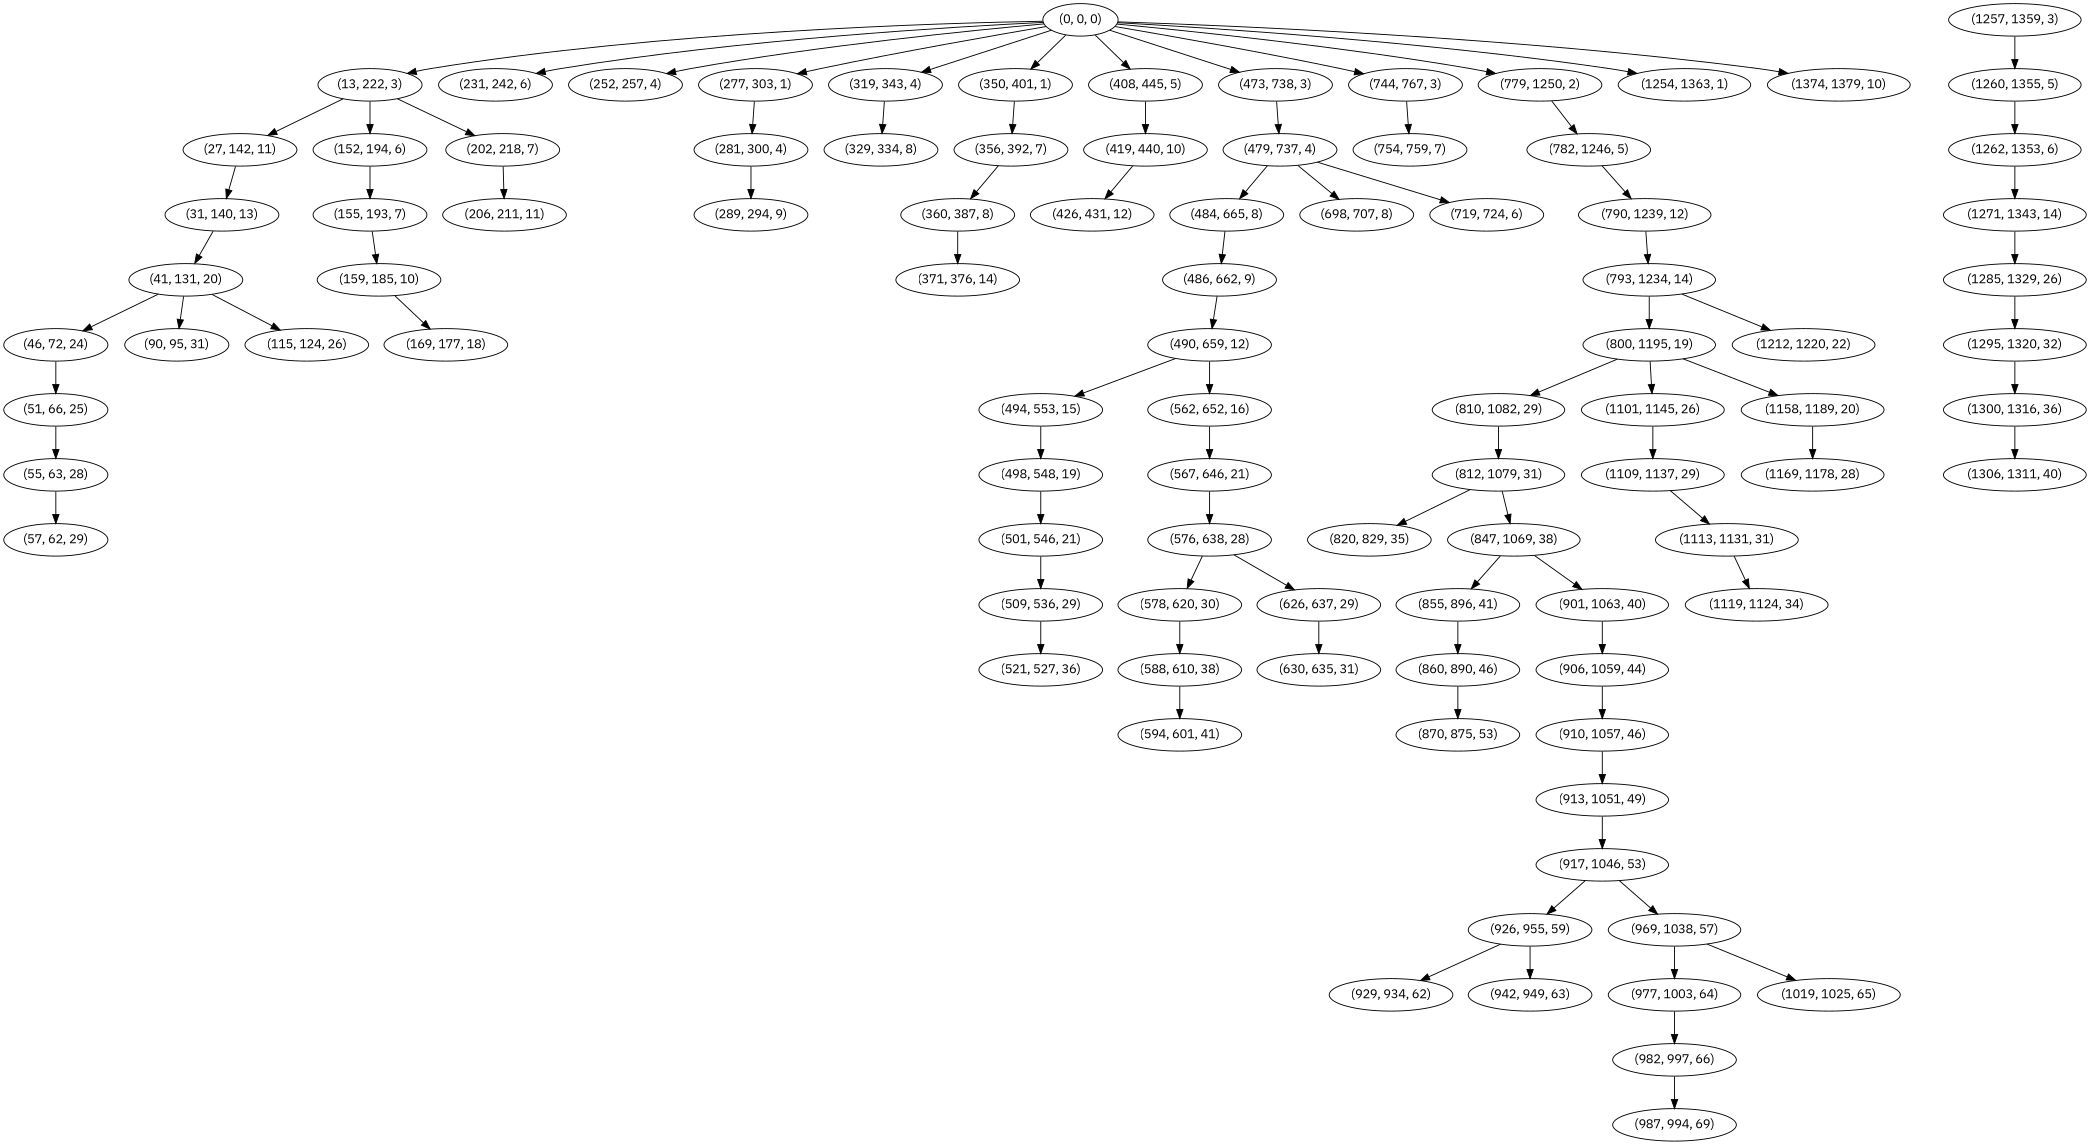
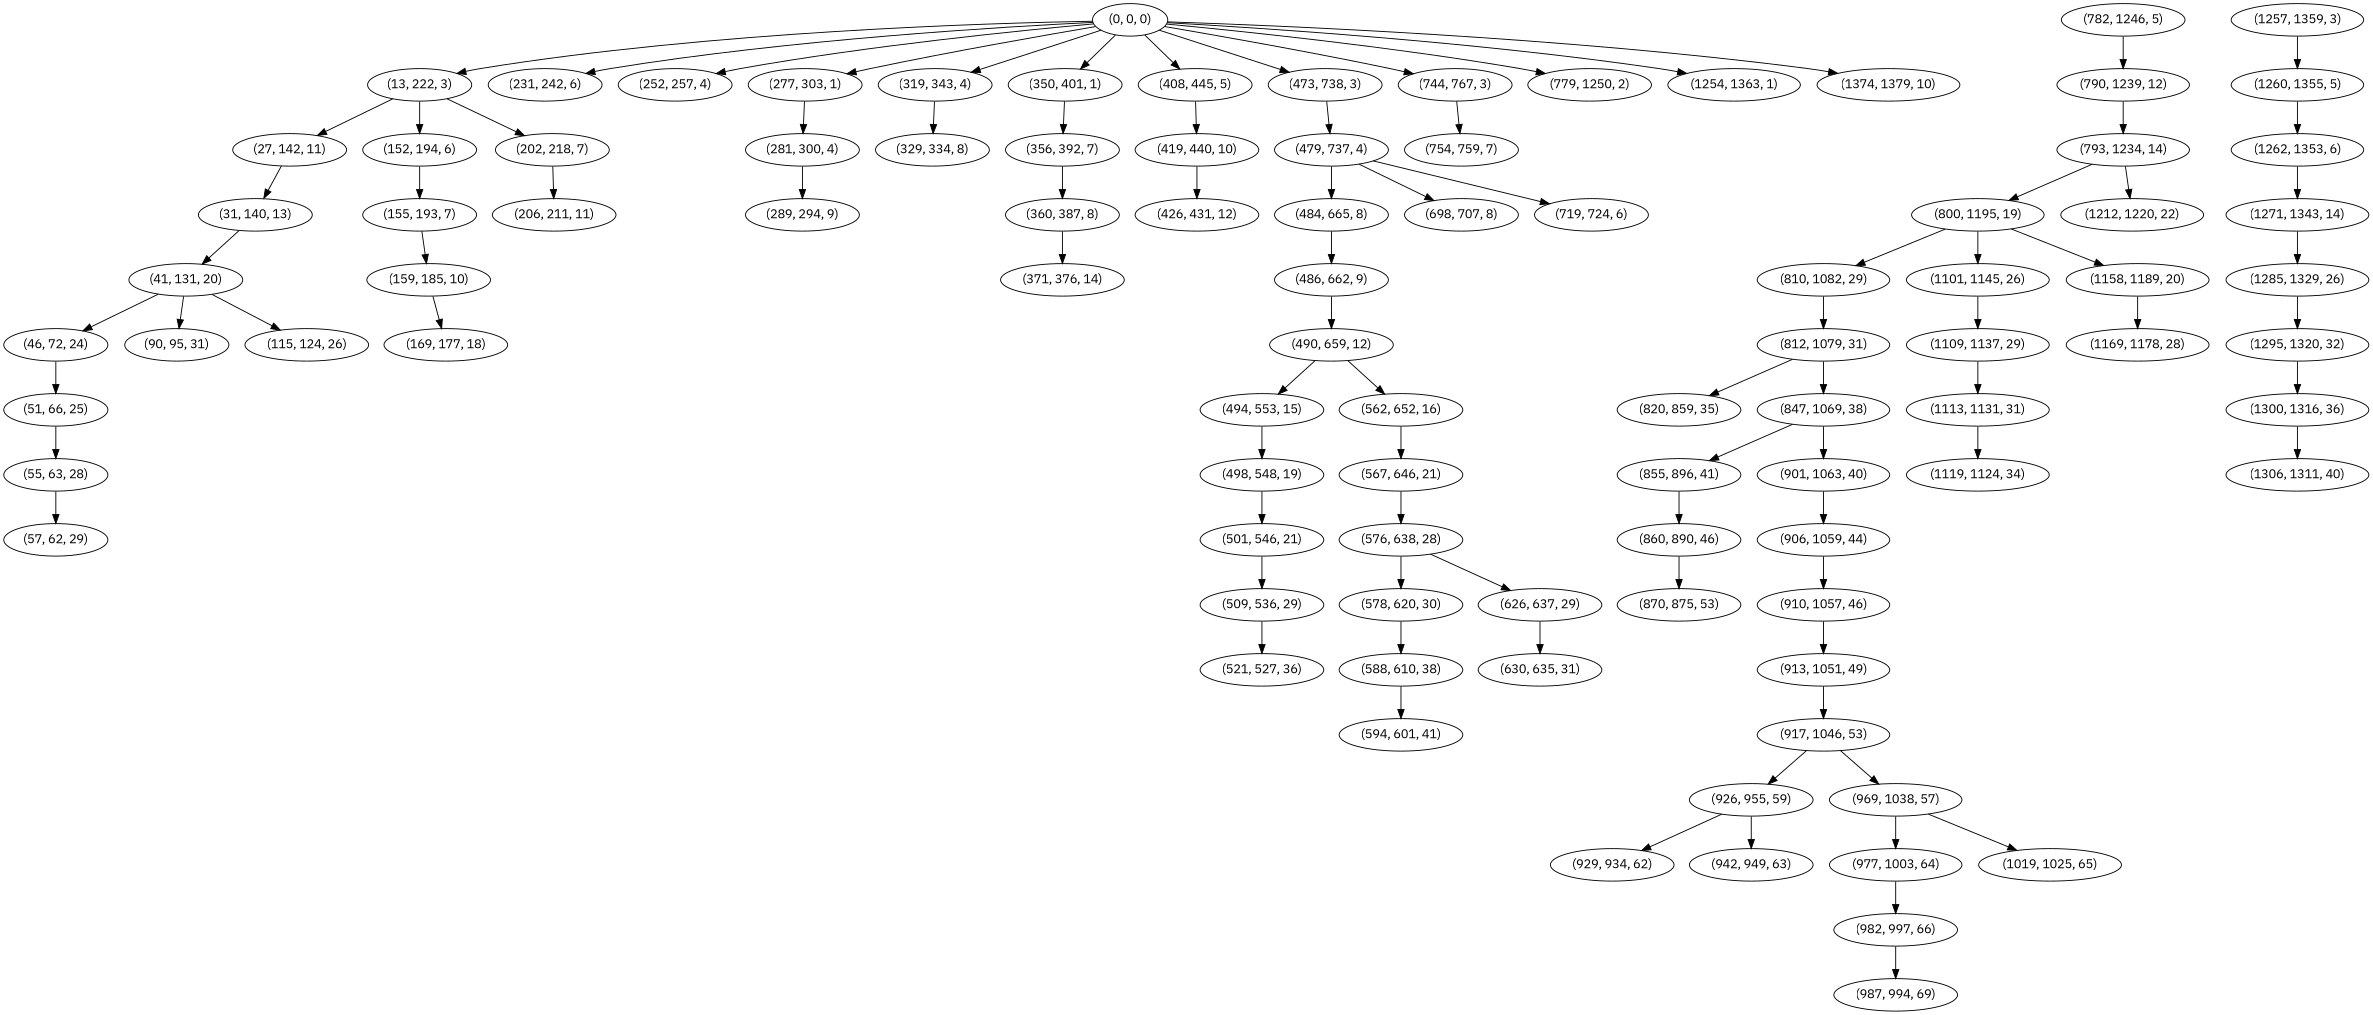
edge "(779, 1250, 2)" -> "(782, 1246, 5)": removed
node "(820, 829, 35)": label "(820, 829, 35)" -> "(820, 859, 35)"
